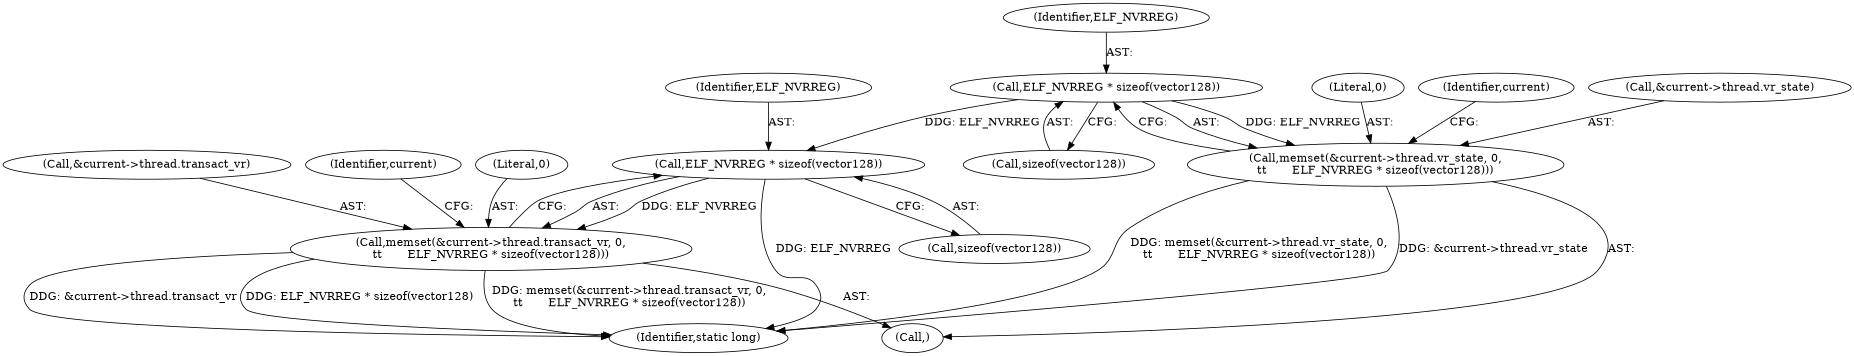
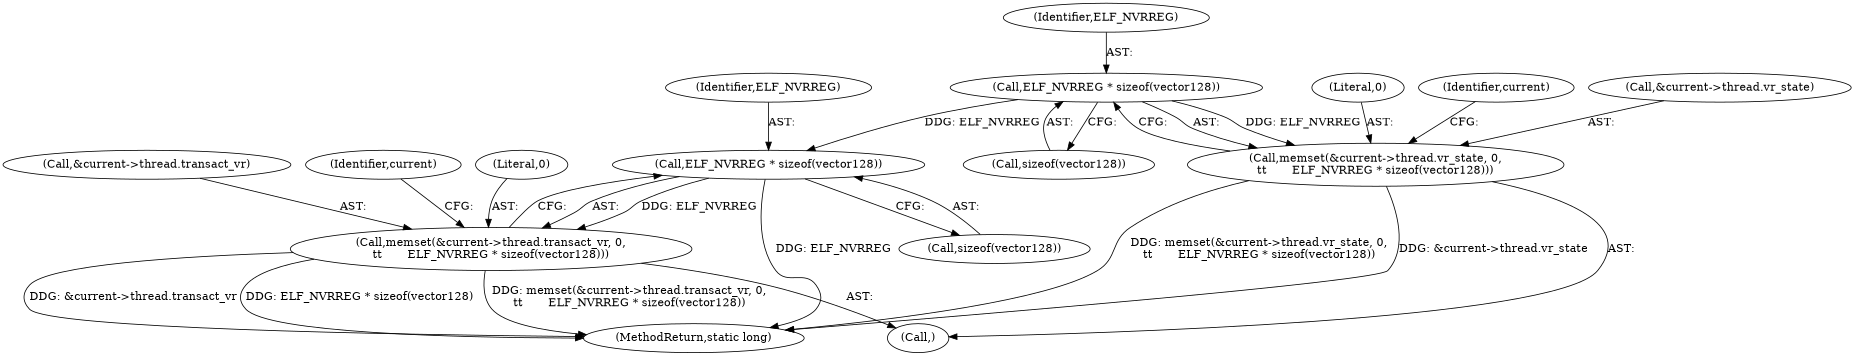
node "(Identifier,static long)": label "(Identifier,static long)" -> "(MethodReturn,static long)"
